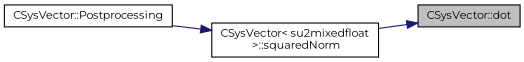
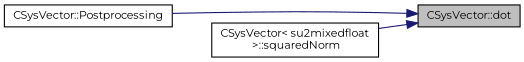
edge "CSysVector::Postprocessing" -> "CSysVector< su2mixedfloat >::squaredNorm": now "CSysVector::Postprocessing" -> "CSysVector::dot"
